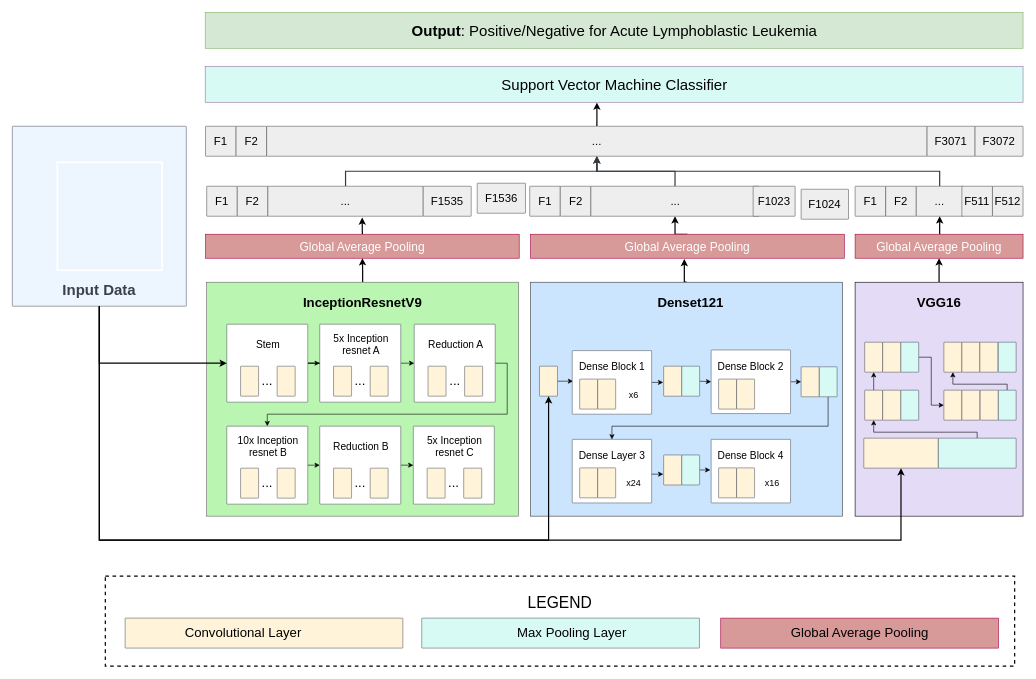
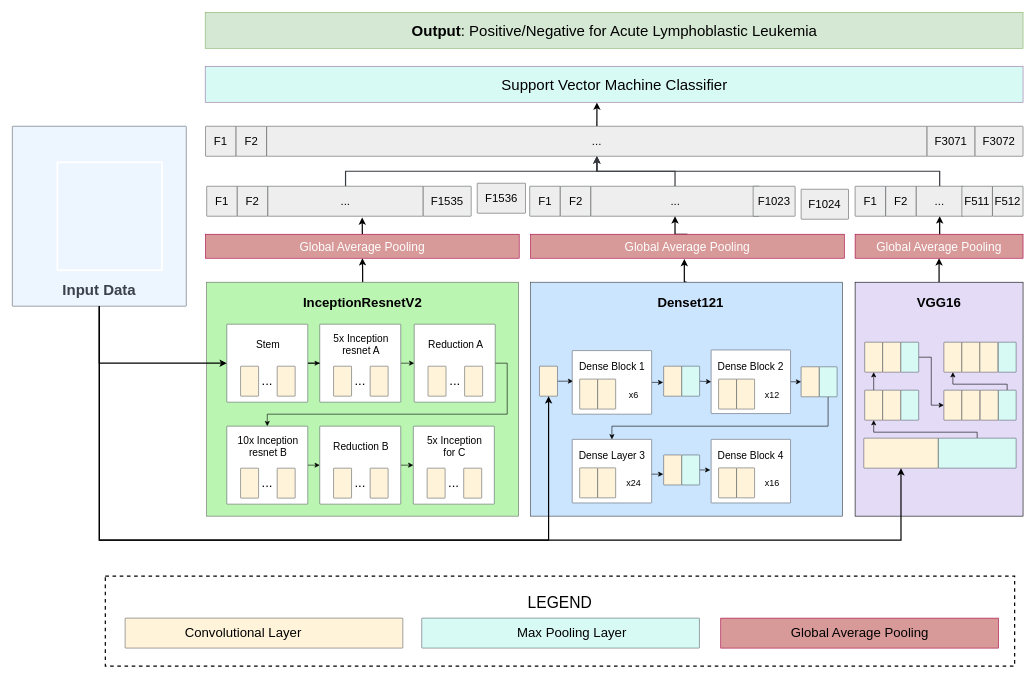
node "InceptionResnetV9": label "InceptionResnetV9" -> "InceptionResnetV2"
node "x12": added
node "5x Inception resnet C": label "5x Inception resnet C" -> "5x Inception for C"
